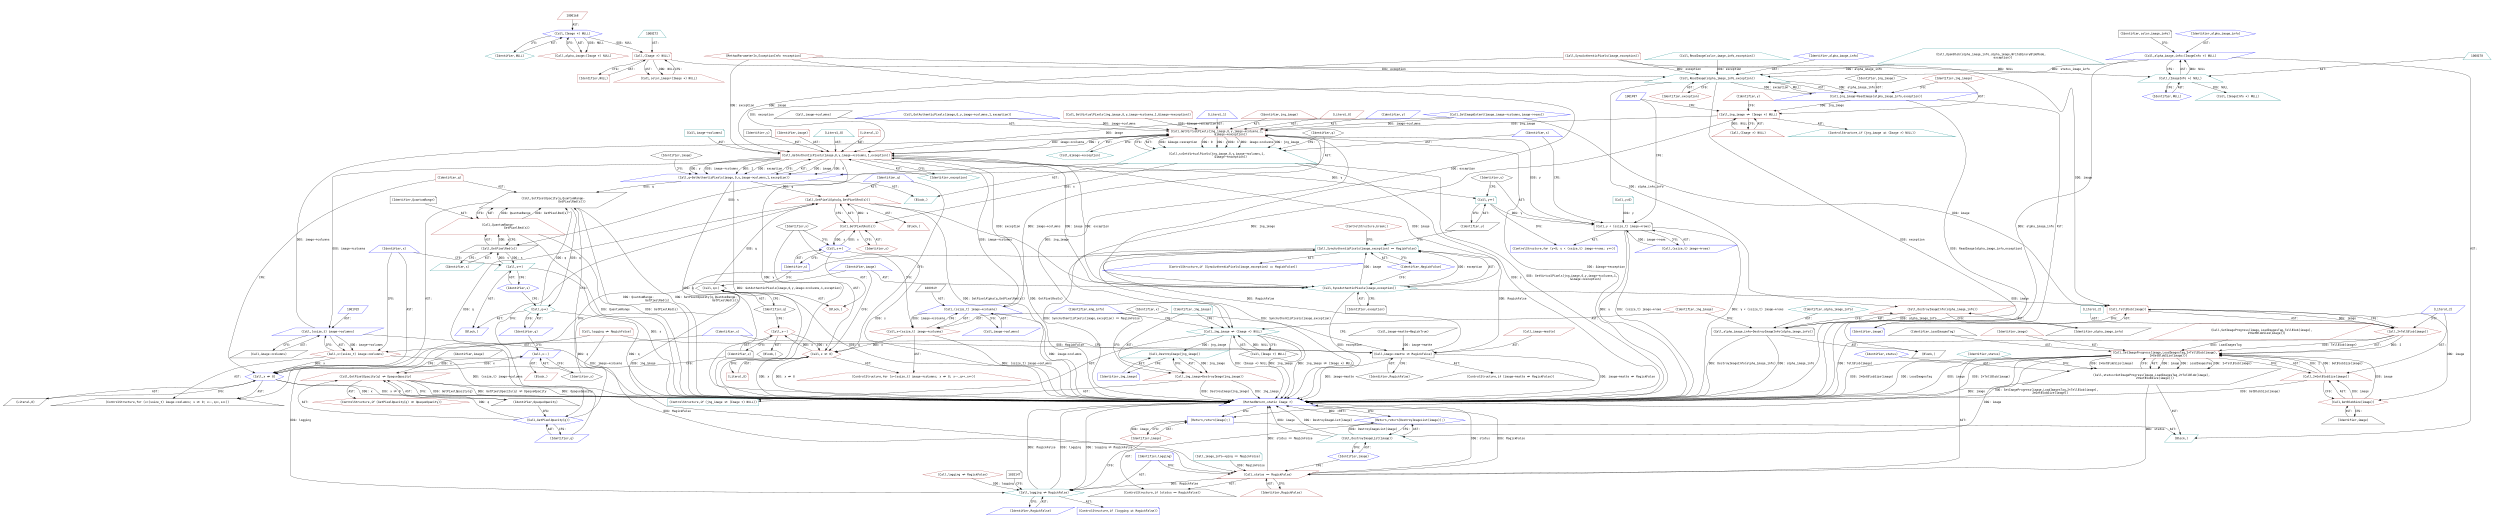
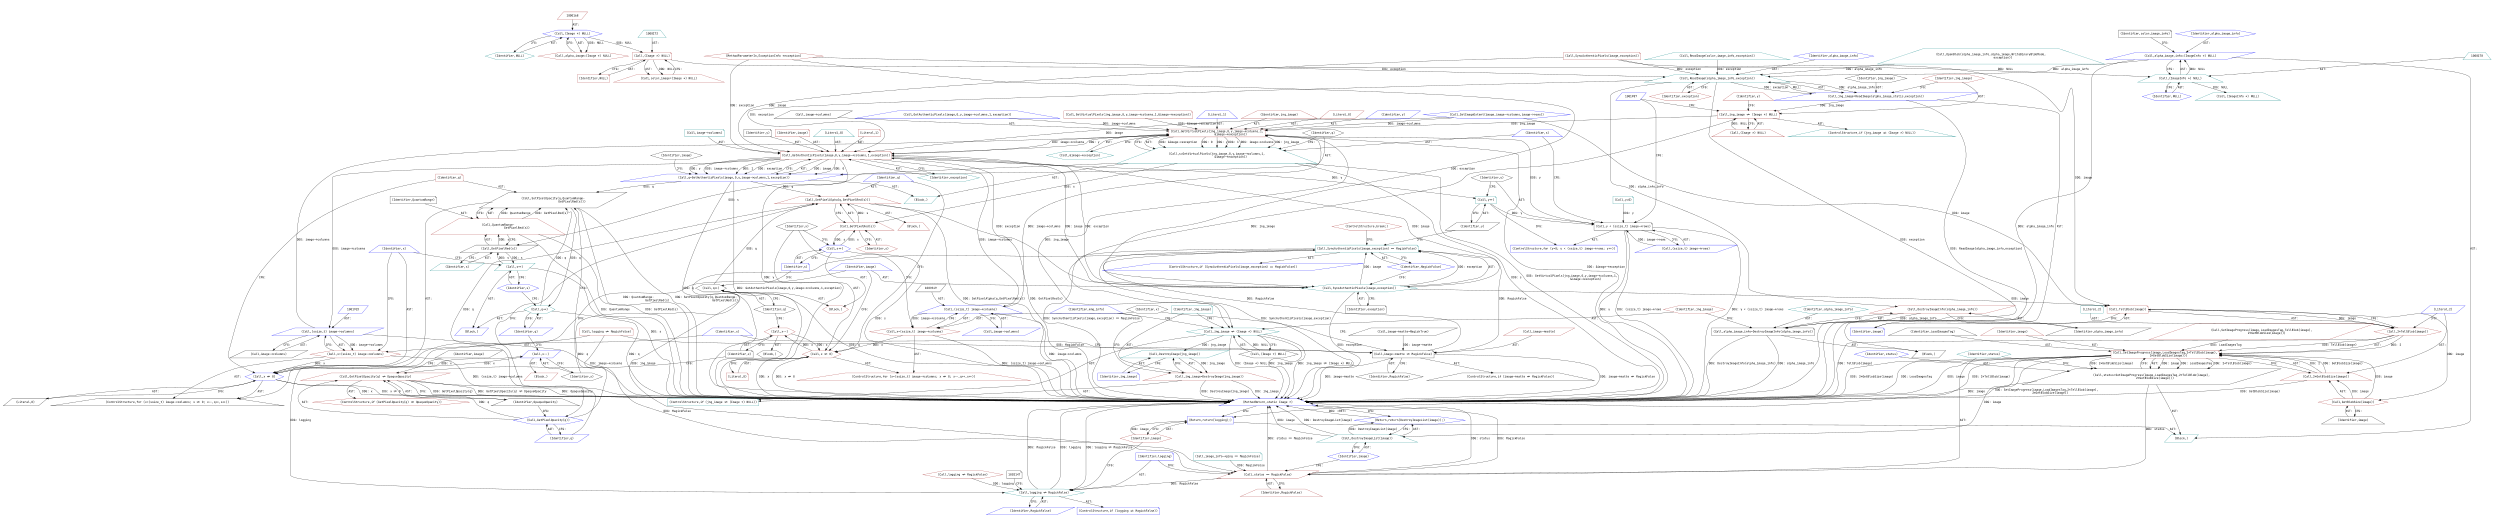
edge "(Call,alpha_image_info=(ImageInfo *) NULL)" -> "(Call,ReadImage(alpha_image_info,exception))": label "DDG: status_image_info" -> "DDG: alpha_image_info"
node "(Call,jng_image=ReadImage(alpha_image_info,exception))": label "(Call,jng_image=ReadImage(alpha_image_info,exception))" -> "(Call,jng_image=ReadImage(alpha_image_static,exception))"
edge "(Call,2*GetBlobSize(image))" -> "(Call,GetBlobSize(image))": removed, label "CFG:"
node "(Return,return(image);)": label "(Return,return(image);)" -> "(Return,return(logging);)"
node "(ControlStructure,if (status == MagickFalse))": removed
